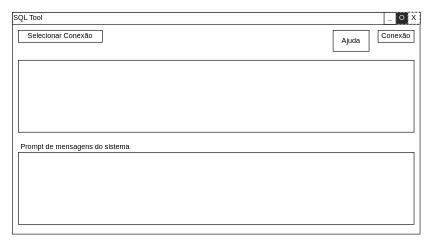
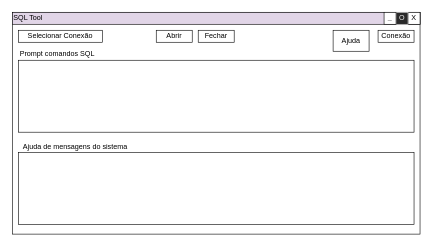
node "SQL Tool": fillcolor #ffffff -> #e1d5e7
node "O": style dashed -> solid
node "X": style dashed -> solid
node "Abrir": added
node "Fechar": added
node "Prompt comandos SQL": added
node "Prompt de mensagens do sistema": label "Prompt de mensagens do sistema" -> "Ajuda de mensagens do sistema"
